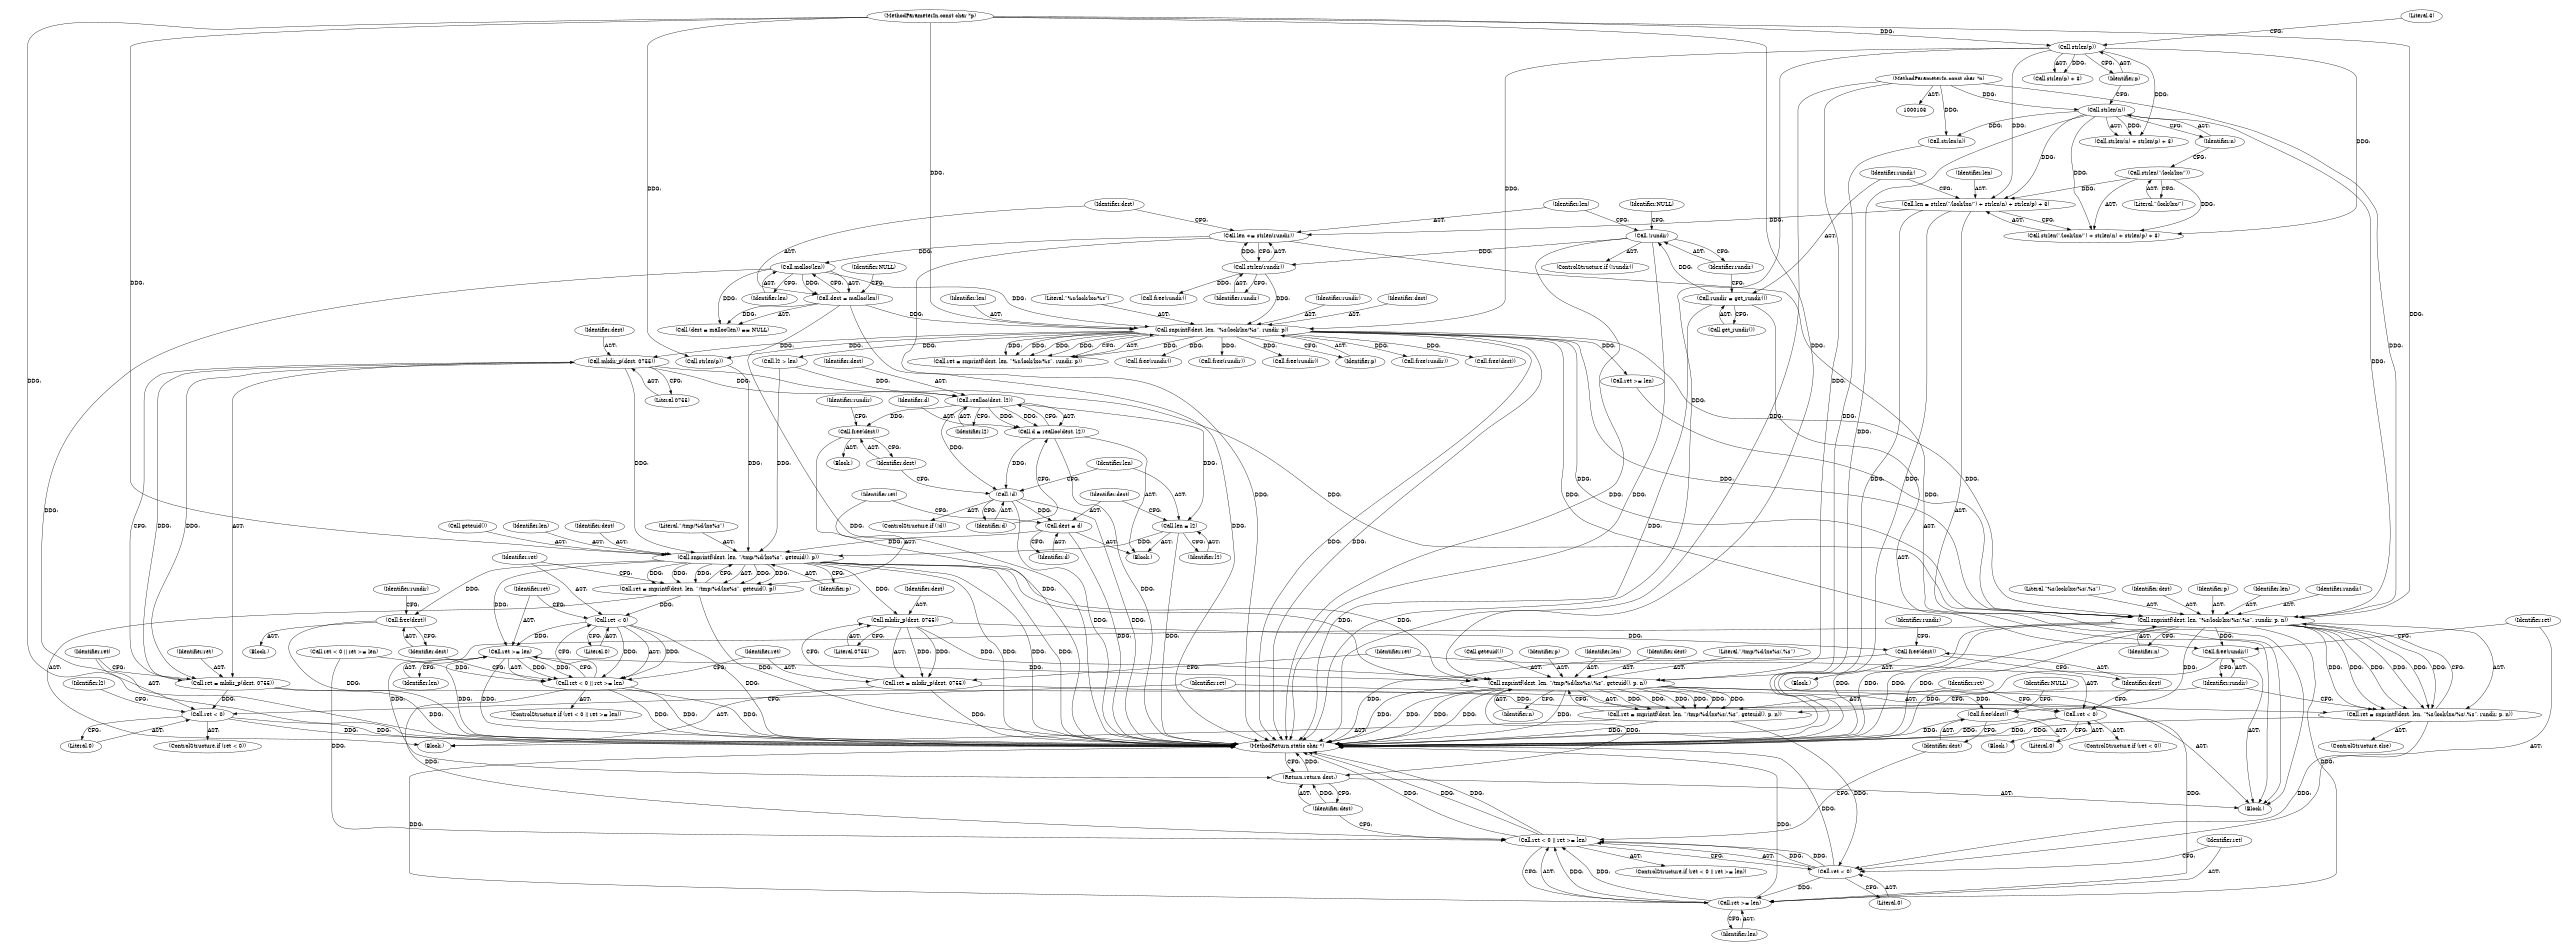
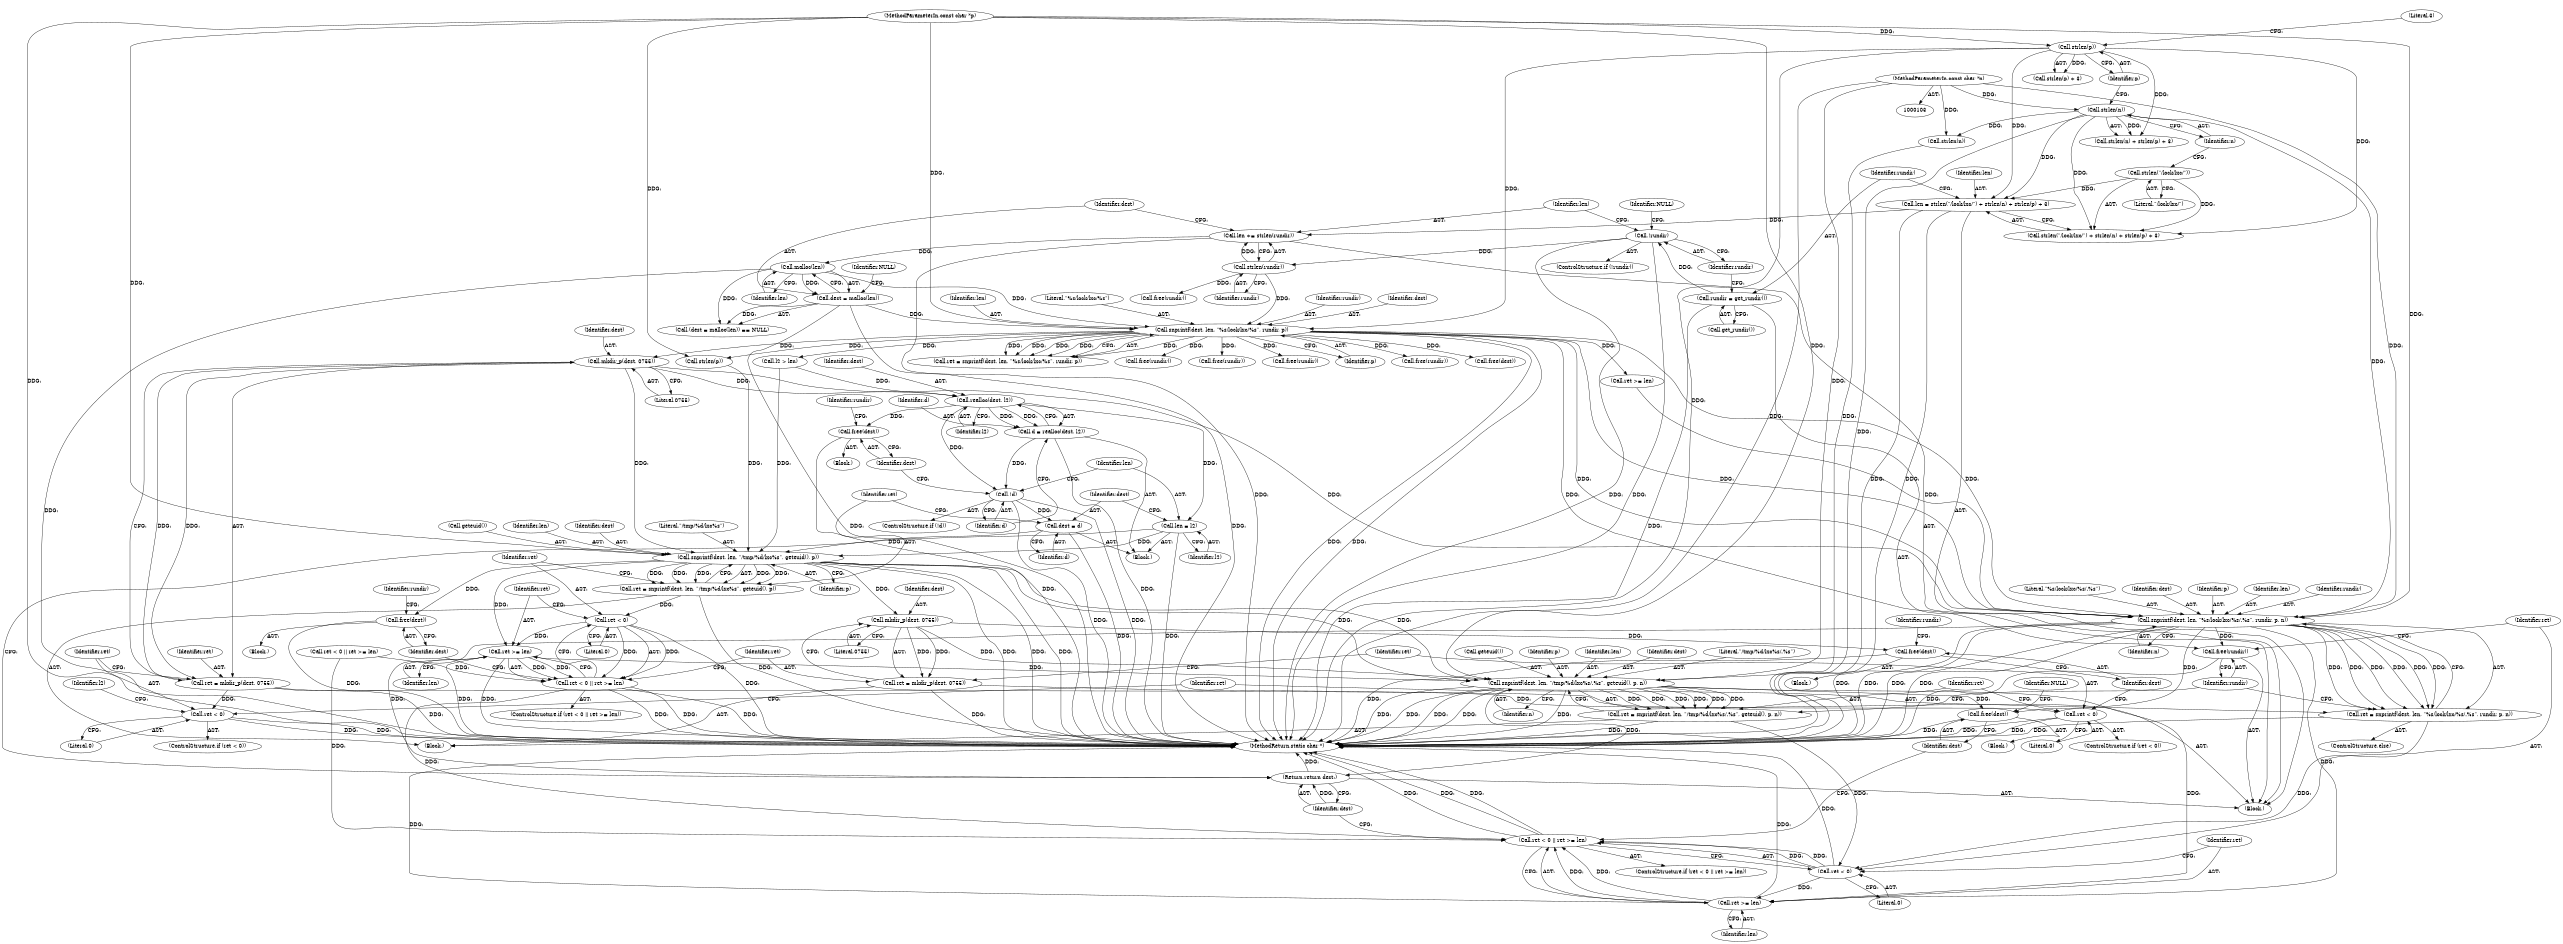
edge "(MethodReturn,static char *)" -> "(Return,return dest;)": now "(Call,len = l2)" -> "(Return,return dest;)"
